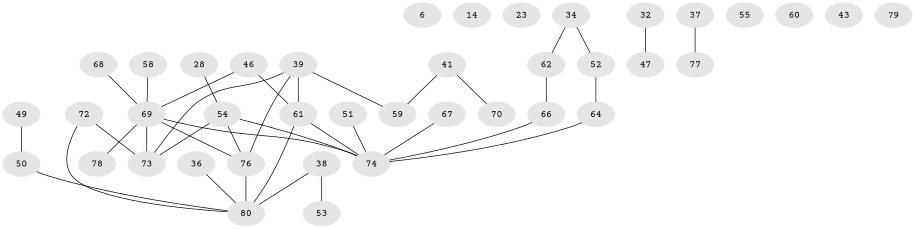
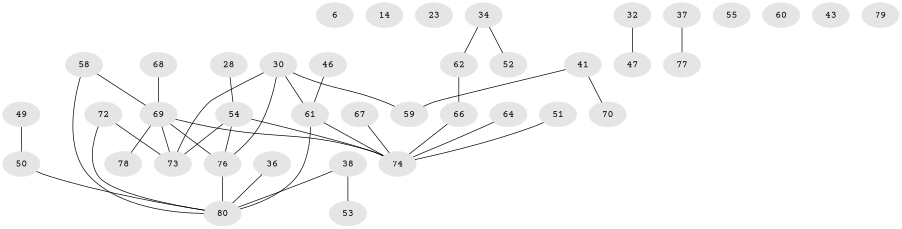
node "39": label "39" -> "30"
edge "46" -- "69": removed
edge "52" -- "64": removed
edge "58" -- "80": added
